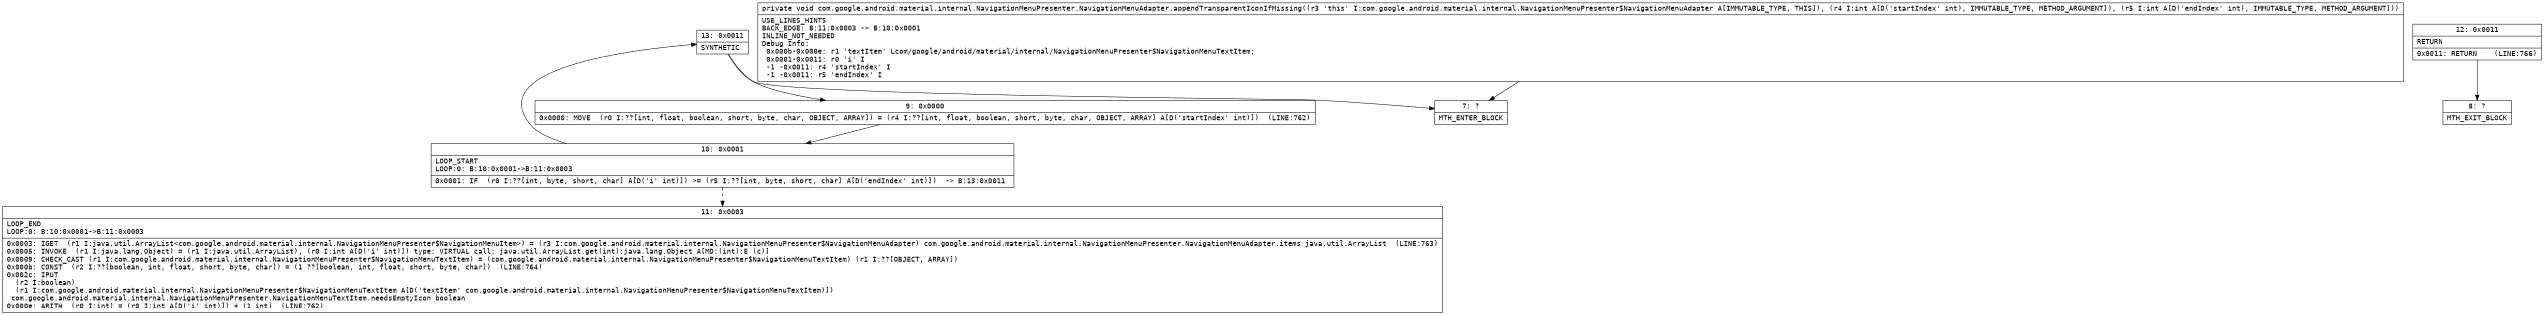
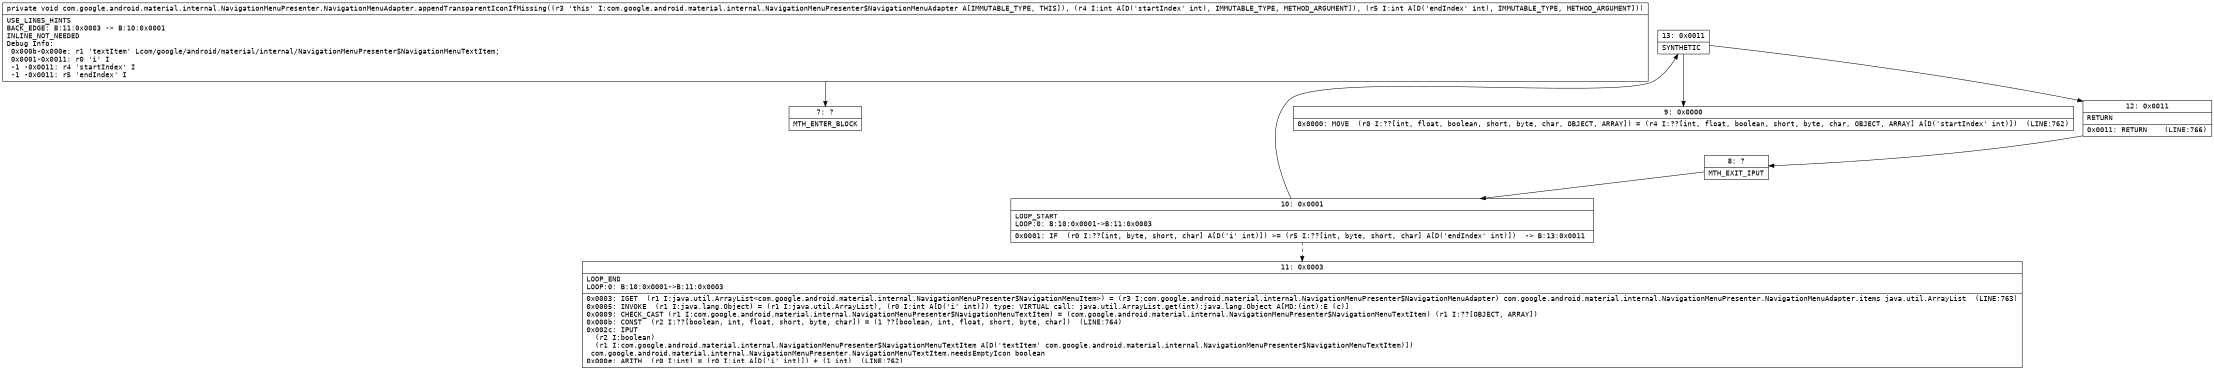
edge "13: 0x0011" -> "7: ?": now "13: 0x0011" -> "12: 0x0011"
node "8: ?": text "MTH_EXIT_BLOCK" -> "MTH_EXIT_IPUT"
edge "9: 0x0000" -> "10: 0x0001": now "8: ?" -> "10: 0x0001"
